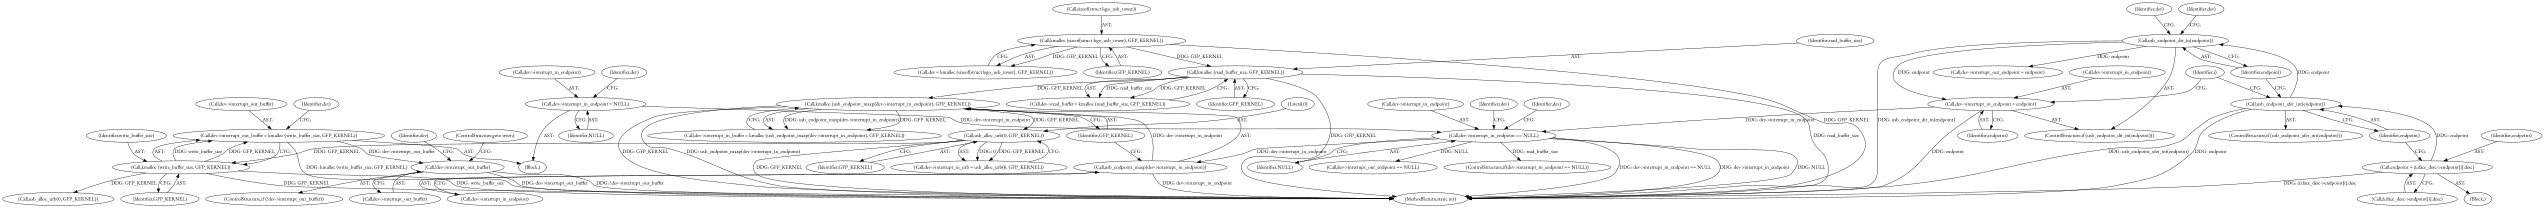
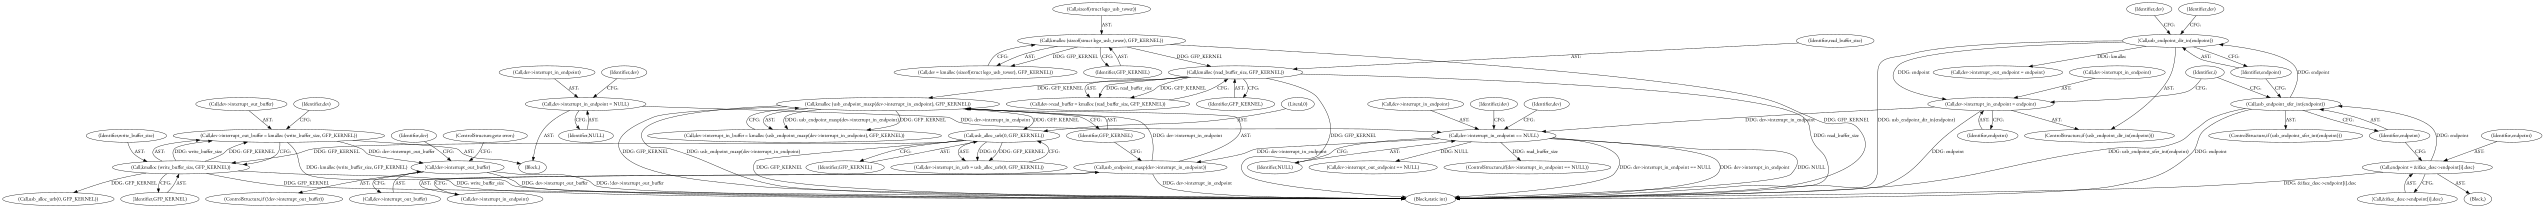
edge "(Call,usb_endpoint_dir_in(endpoint))" -> "(Call,dev->interrupt_out_endpoint = endpoint)": label "DDG: endpoint" -> "DDG: kmalloc"
node "(MethodReturn,static int)": label "(MethodReturn,static int)" -> "(Block,static int)"
